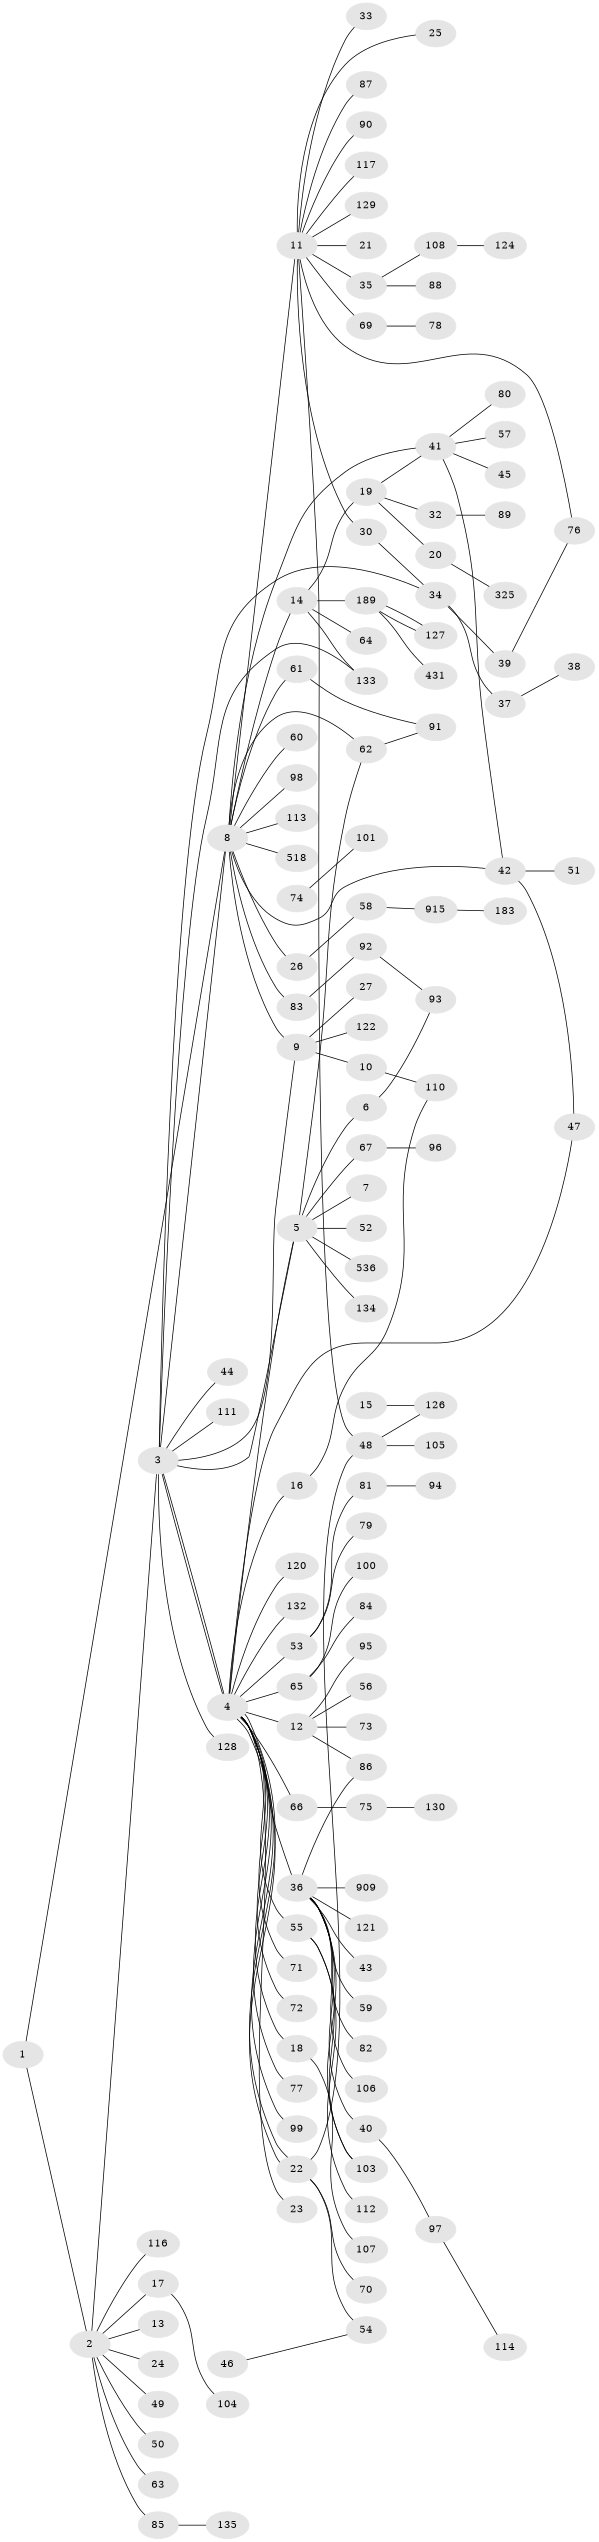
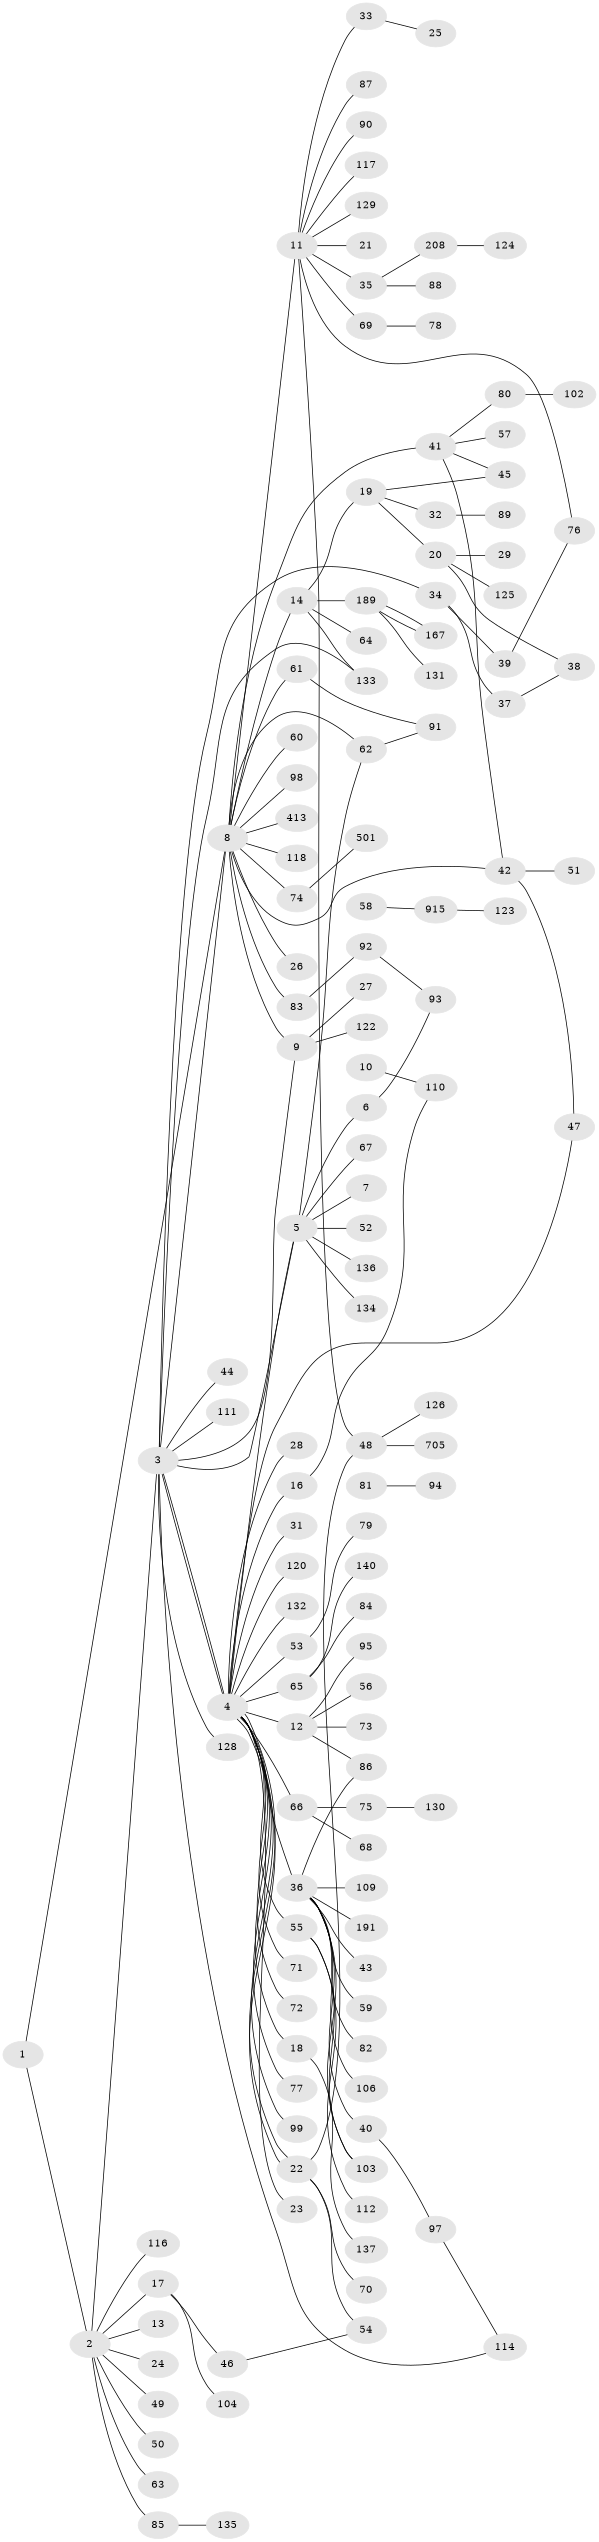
edge "25" -- "11": now "25" -- "33"
node "108": label "108" -> "208"
node "102": added
edge "41" -- "19": now "45" -- "19"
node "30": removed
node "29": added
node "325": label "325" -> "125"
edge "20" -- "38": added
node "127": label "127" -> "167"
node "431": label "431" -> "131"
node "113": label "113" -> "413"
node "101": label "101" -> "501"
node "518": label "518" -> "118"
edge "8" -- "74": added
node "183": label "183" -> "123"
edge "58" -- "26": removed
edge "9" -- "10": removed
node "96": removed
node "536": label "536" -> "136"
node "15": removed
node "28": added
node "105": label "105" -> "705"
node "31": added
edge "81" -- "53": removed
node "100": label "100" -> "140"
node "68": added
node "909": label "909" -> "109"
node "121": label "121" -> "191"
edge "3" -- "114": added
node "107": label "107" -> "137"
edge "17" -- "46": added
